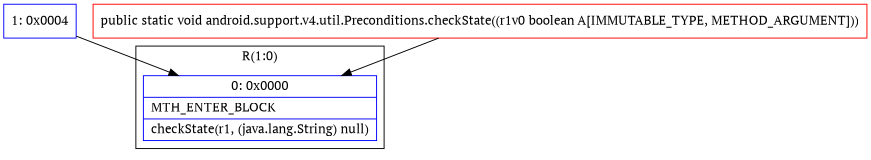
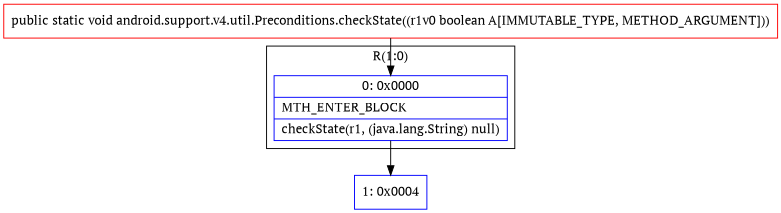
edge "1: 0x0004" -> "0: 0x0000": reversed
